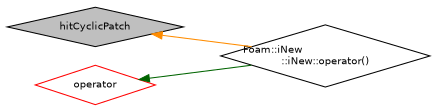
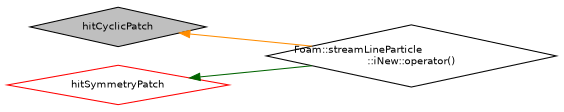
node "Foam::iNew ::iNew::operator()": label "Foam::iNew ::iNew::operator()" -> "Foam::streamLineParticle ::iNew::operator()"
node "operator": label "operator" -> "hitSymmetryPatch"
